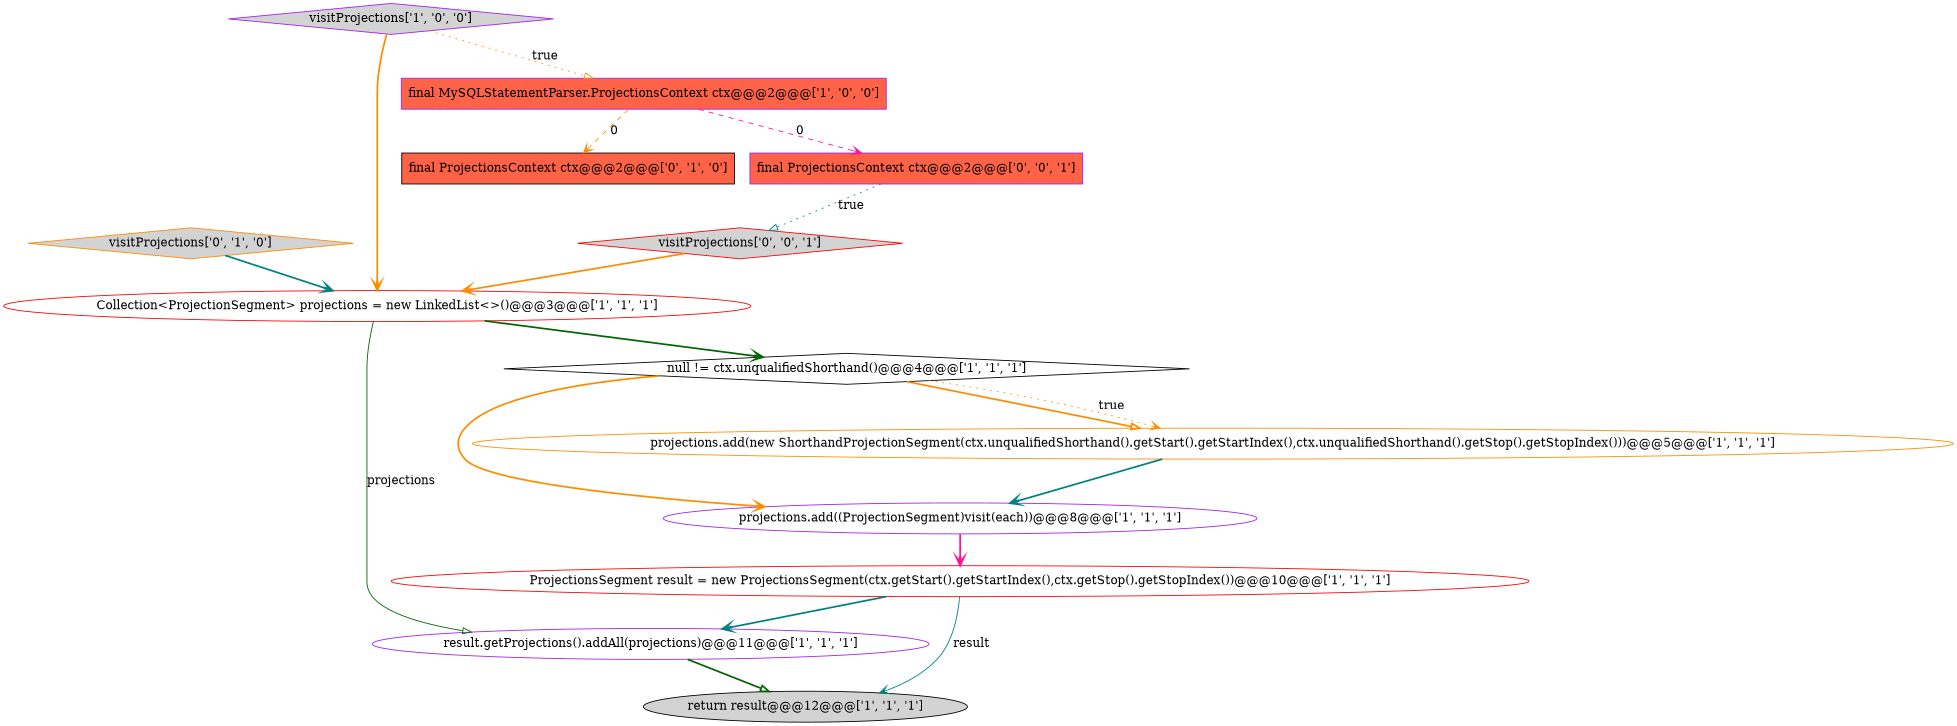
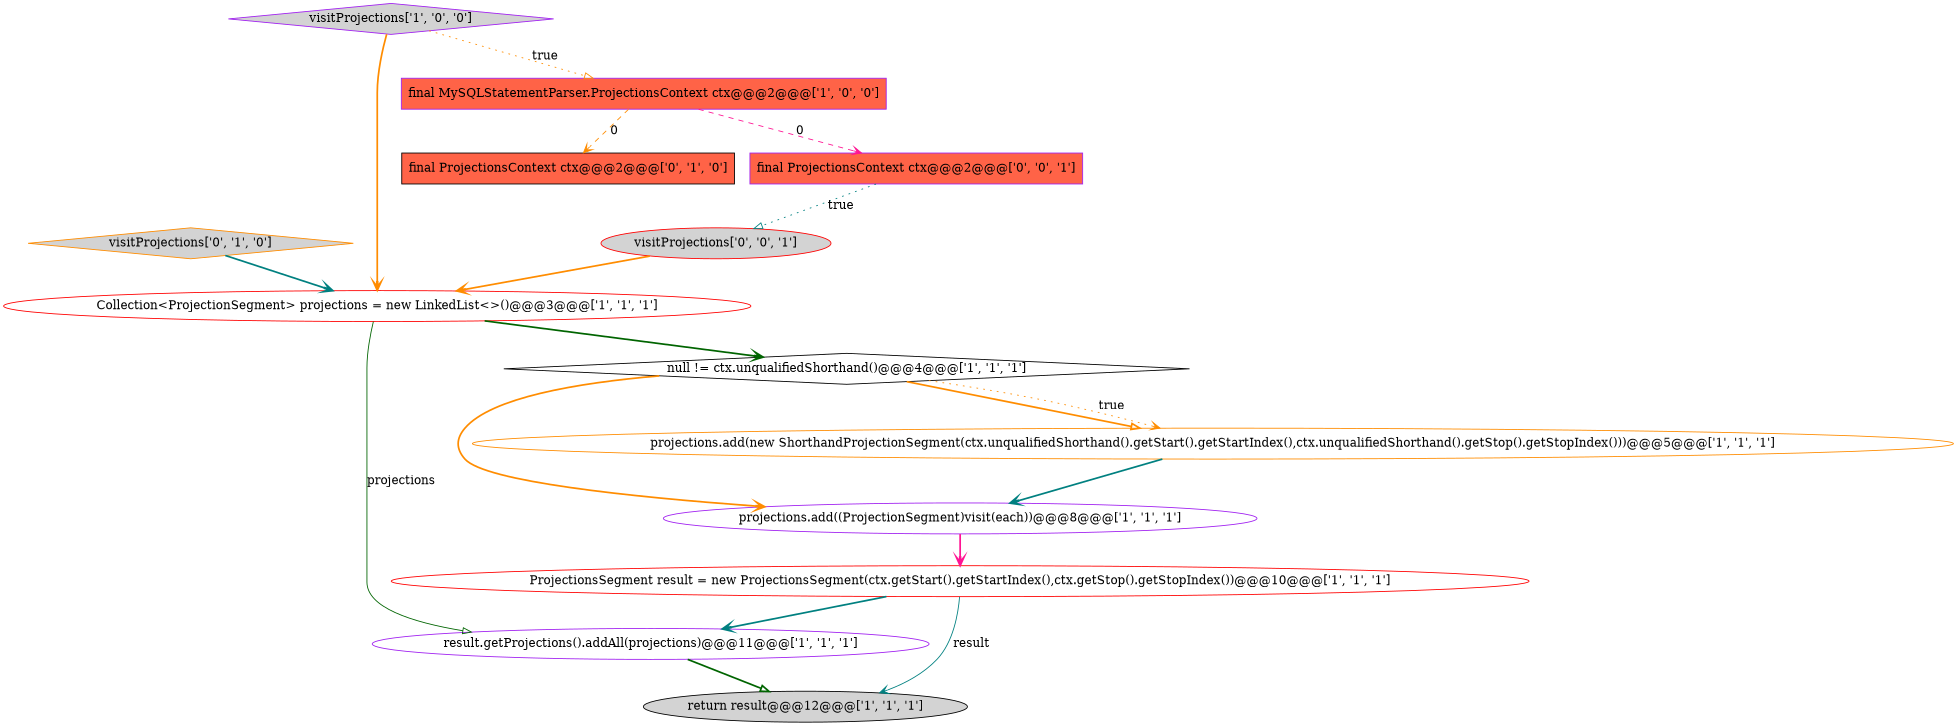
node "visitProjections['0', '0', '1']": shape diamond -> ellipse
